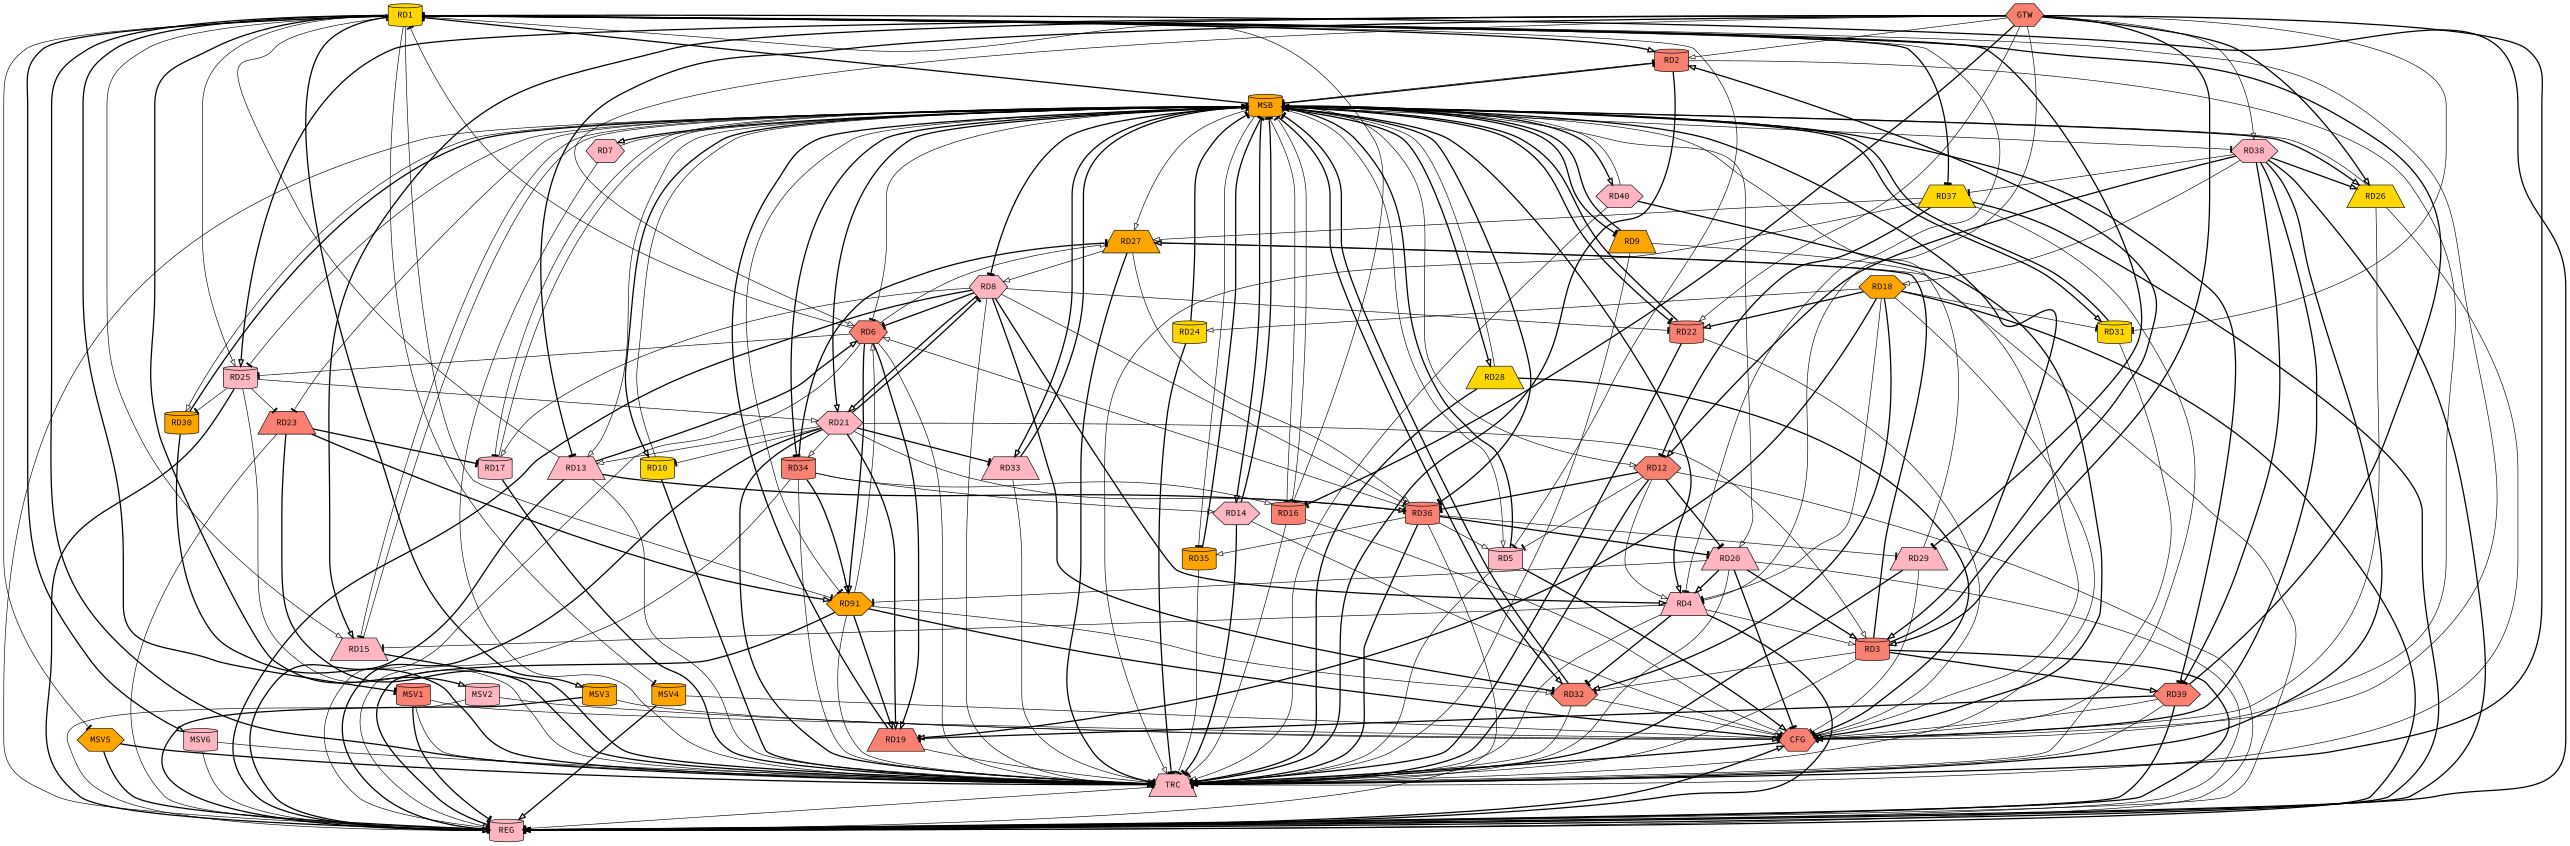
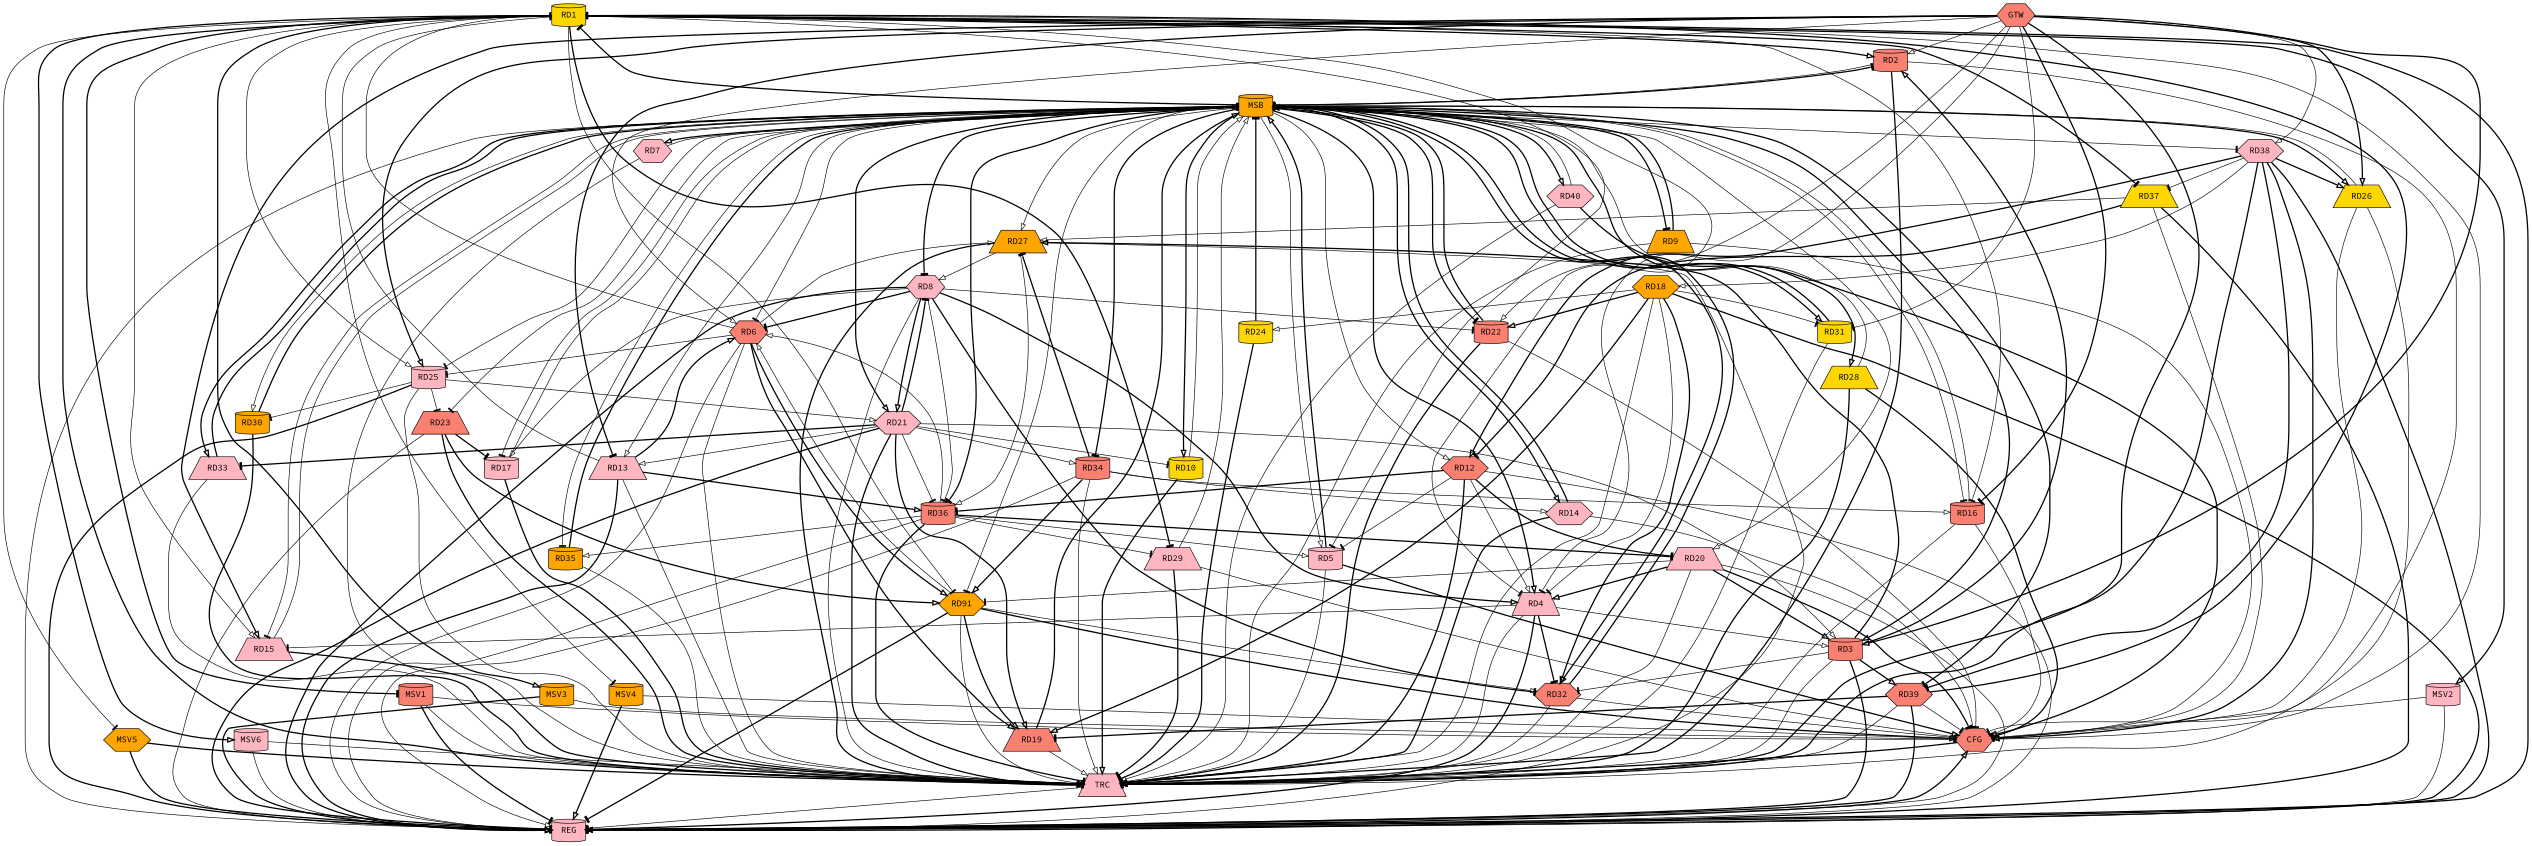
edge "RD37" -> "TRC": removed
